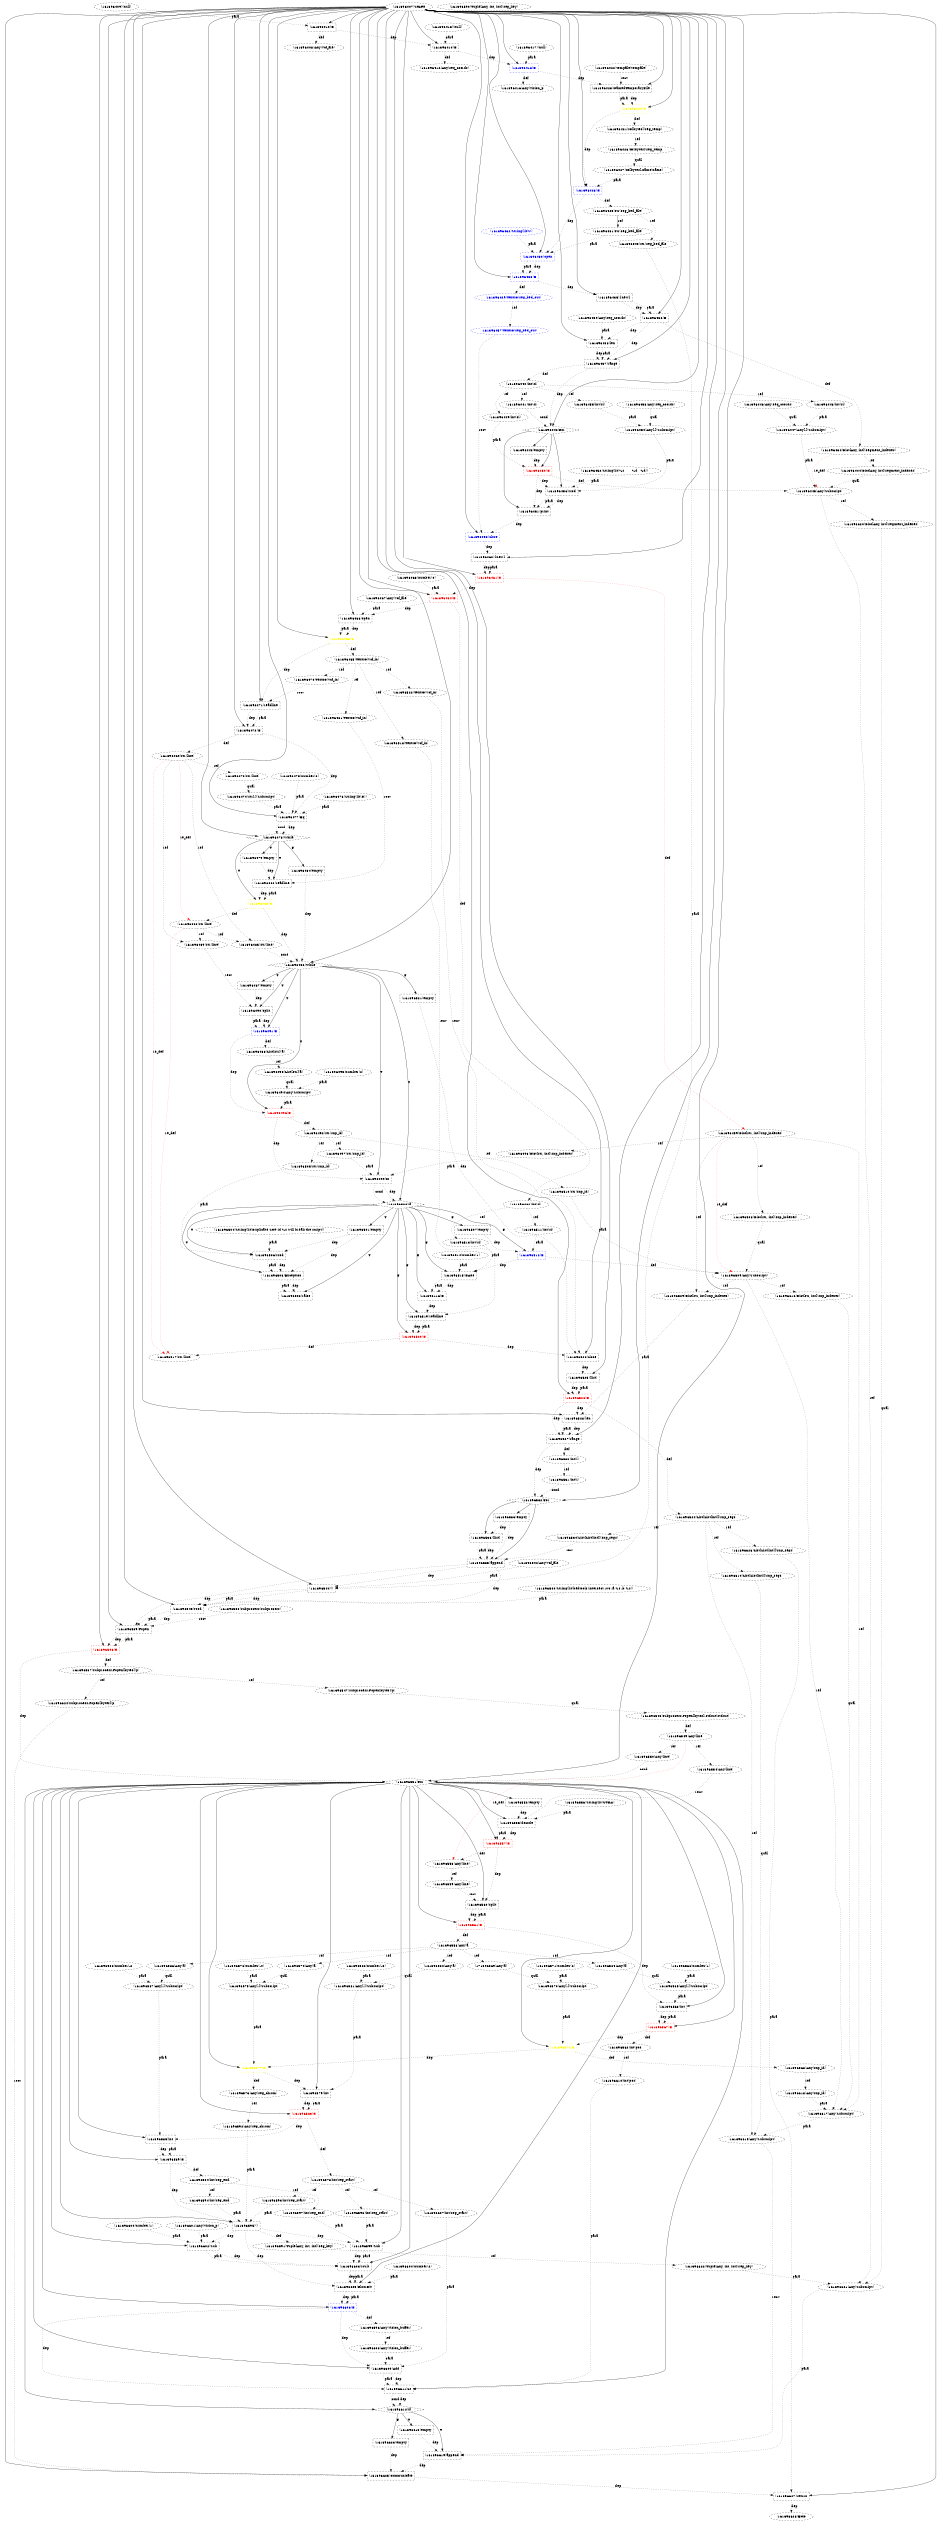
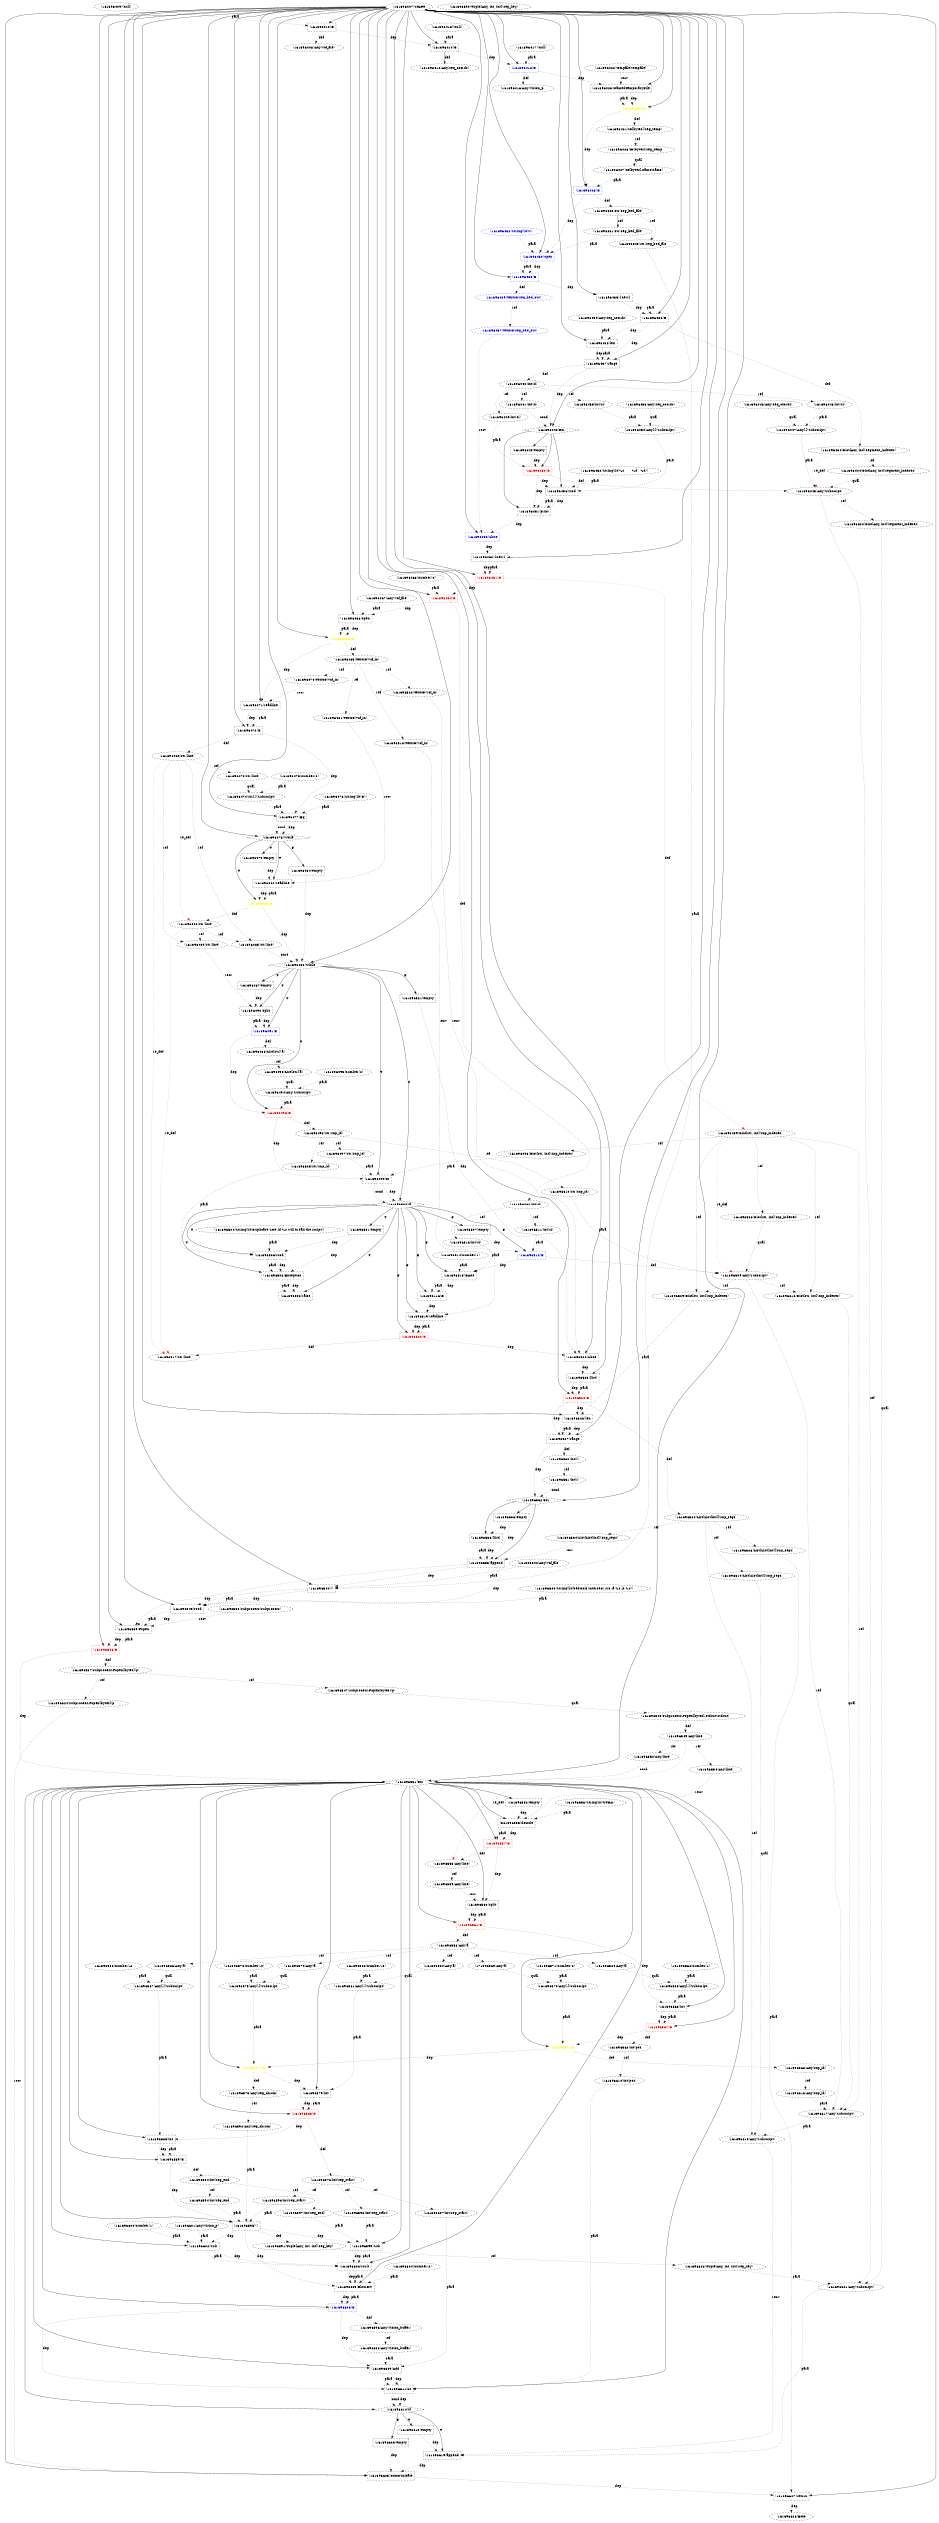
edge "(161396414)=" -> "(161396412)Any(seq_coords)": style dotted -> solid
edge "(161396475)number(0)" -> "(161396477)Eq": now "(161396475)number(0)" -> "(161396474)str[.](Subscript)"
edge "(161396459)Dict[str, int](snp_indexes)" -> "(161396616)Dict[str, int](snp_indexes)": added, label "ref"
node "(161396555)decode": label "(161396555)decode" -> "(361396555)decode"
